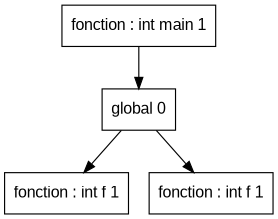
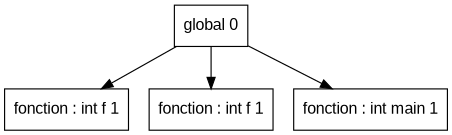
edge "fonction : int main 1" -> "global 0": reversed
